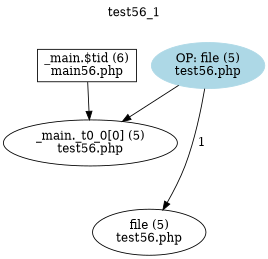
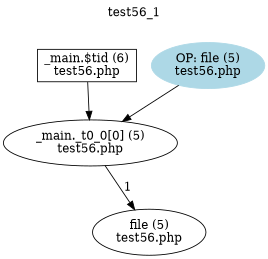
node "_main.$tid (6) main56.php": label "_main.$tid (6) main56.php" -> "_main.$tid (6) test56.php"
edge "OP: file (5) test56.php" -> "file (5) test56.php": now "_main._t0_0[0] (5) test56.php" -> "file (5) test56.php"
